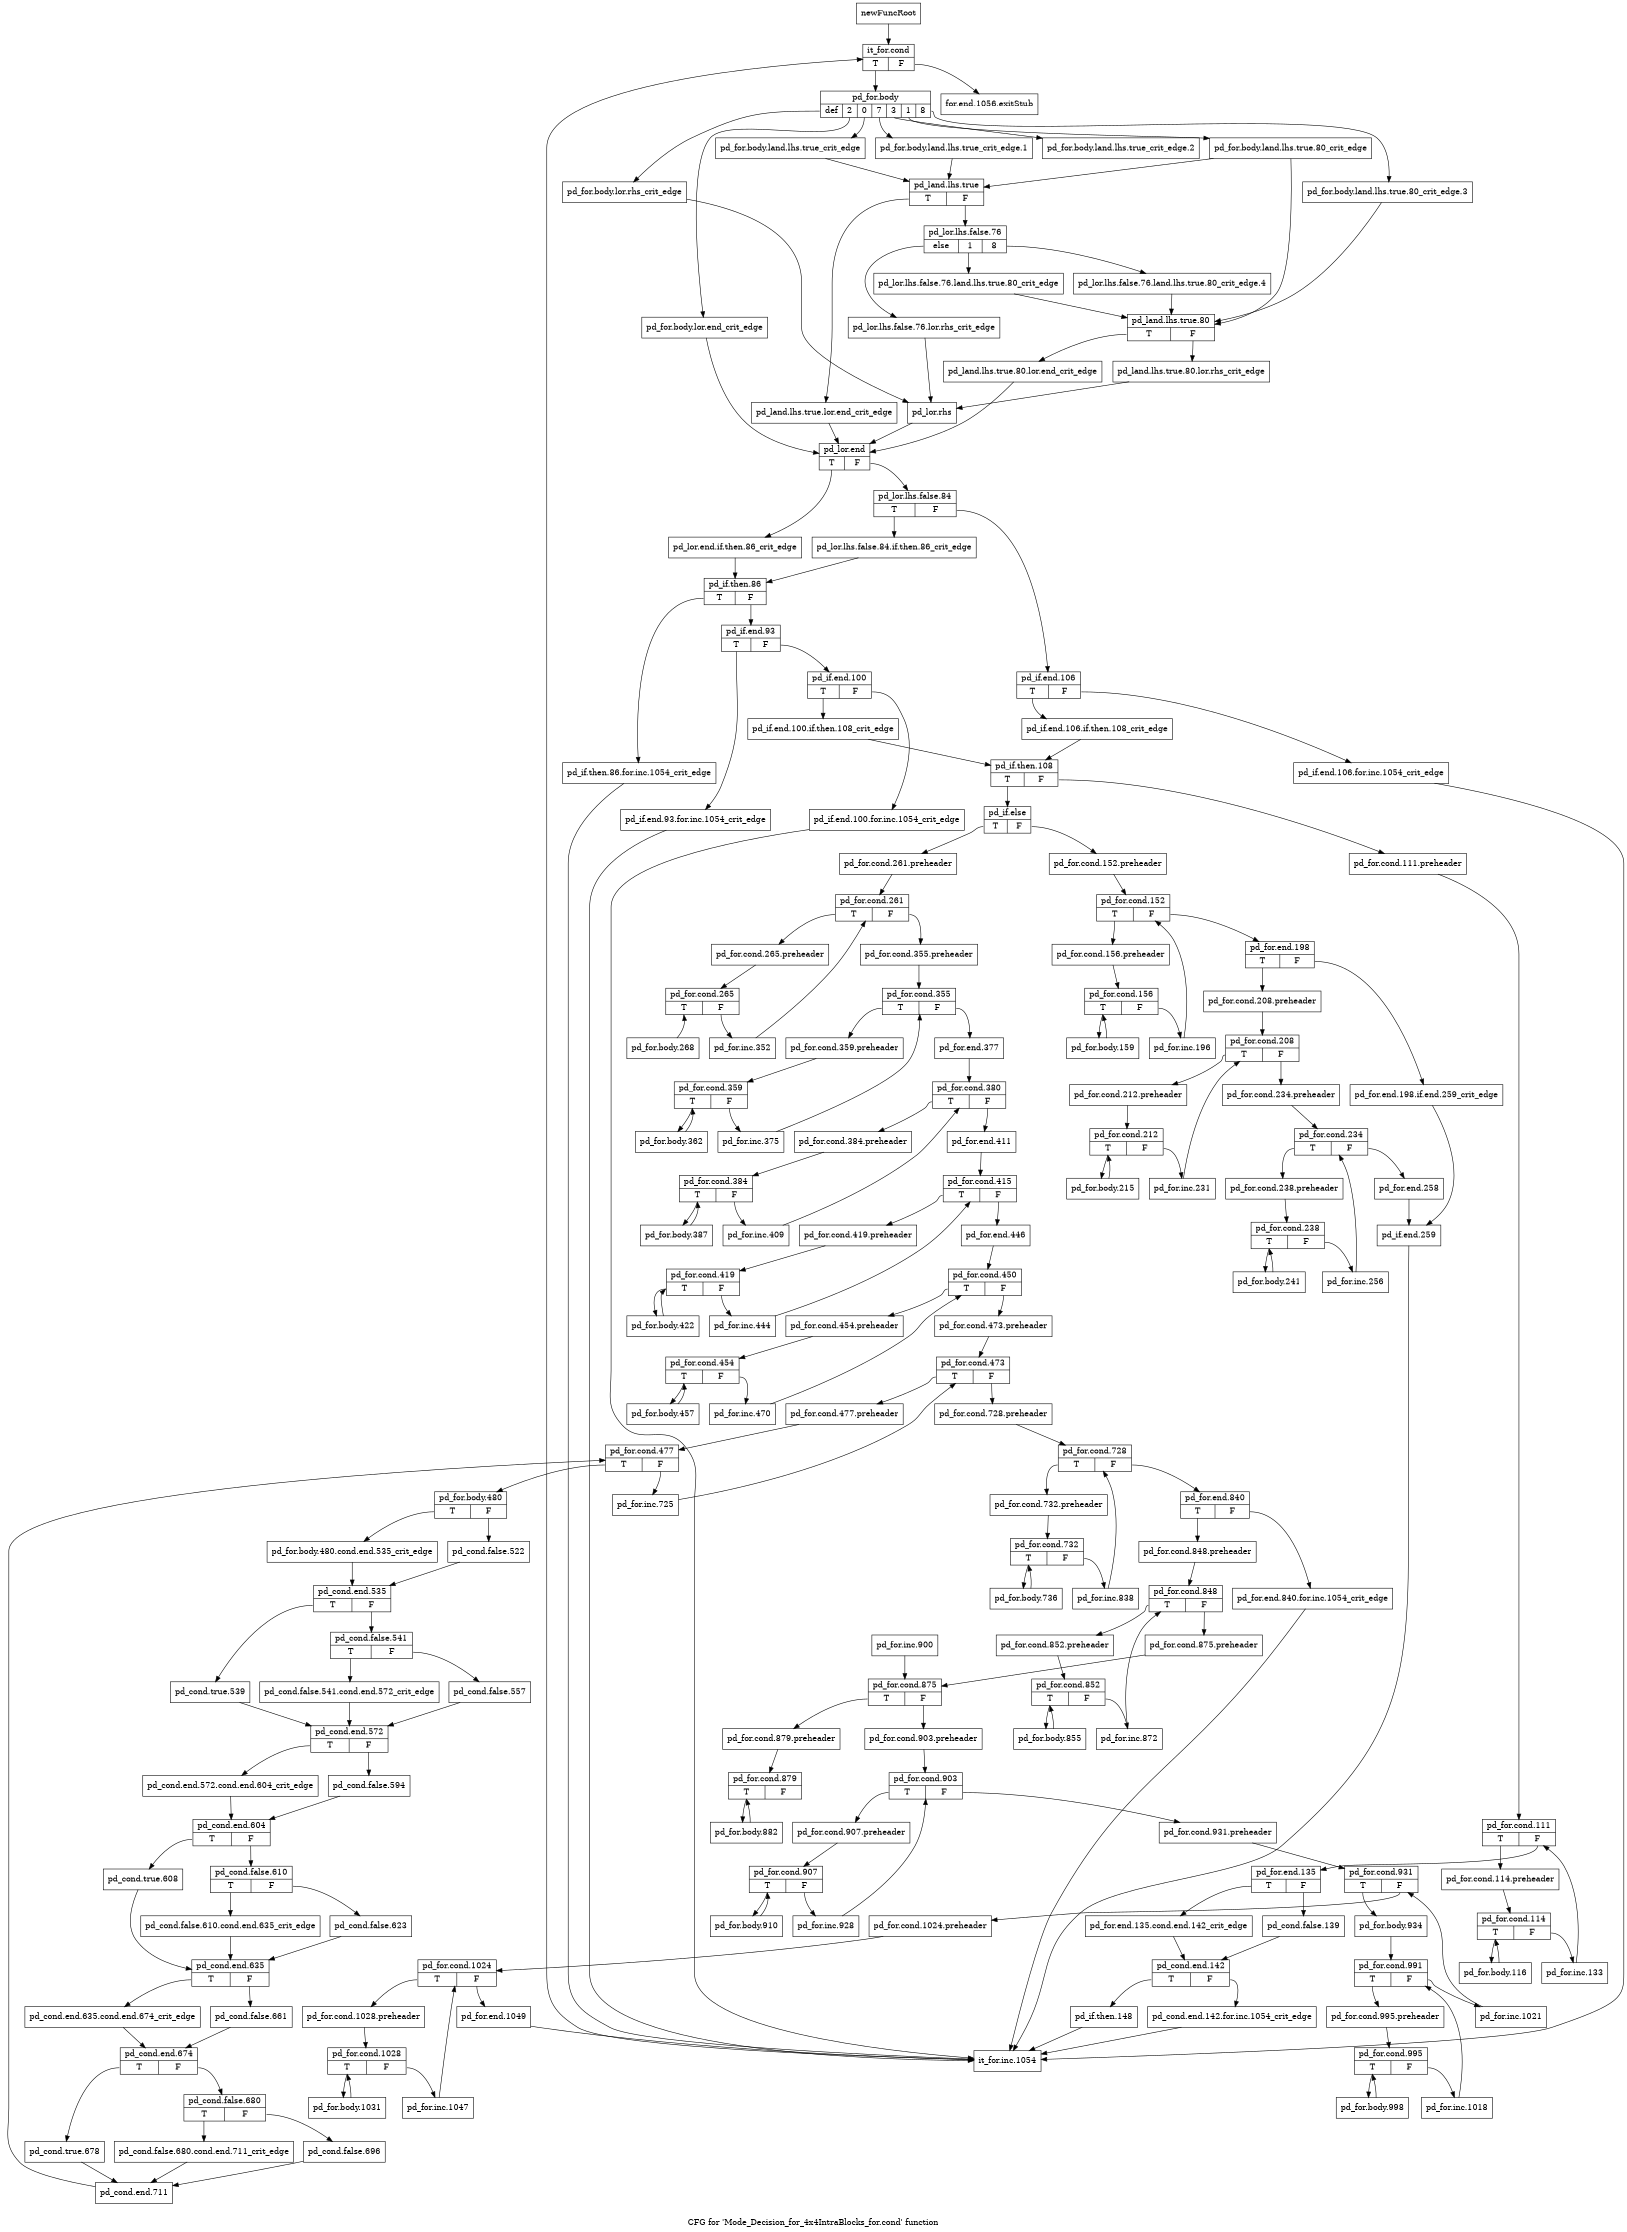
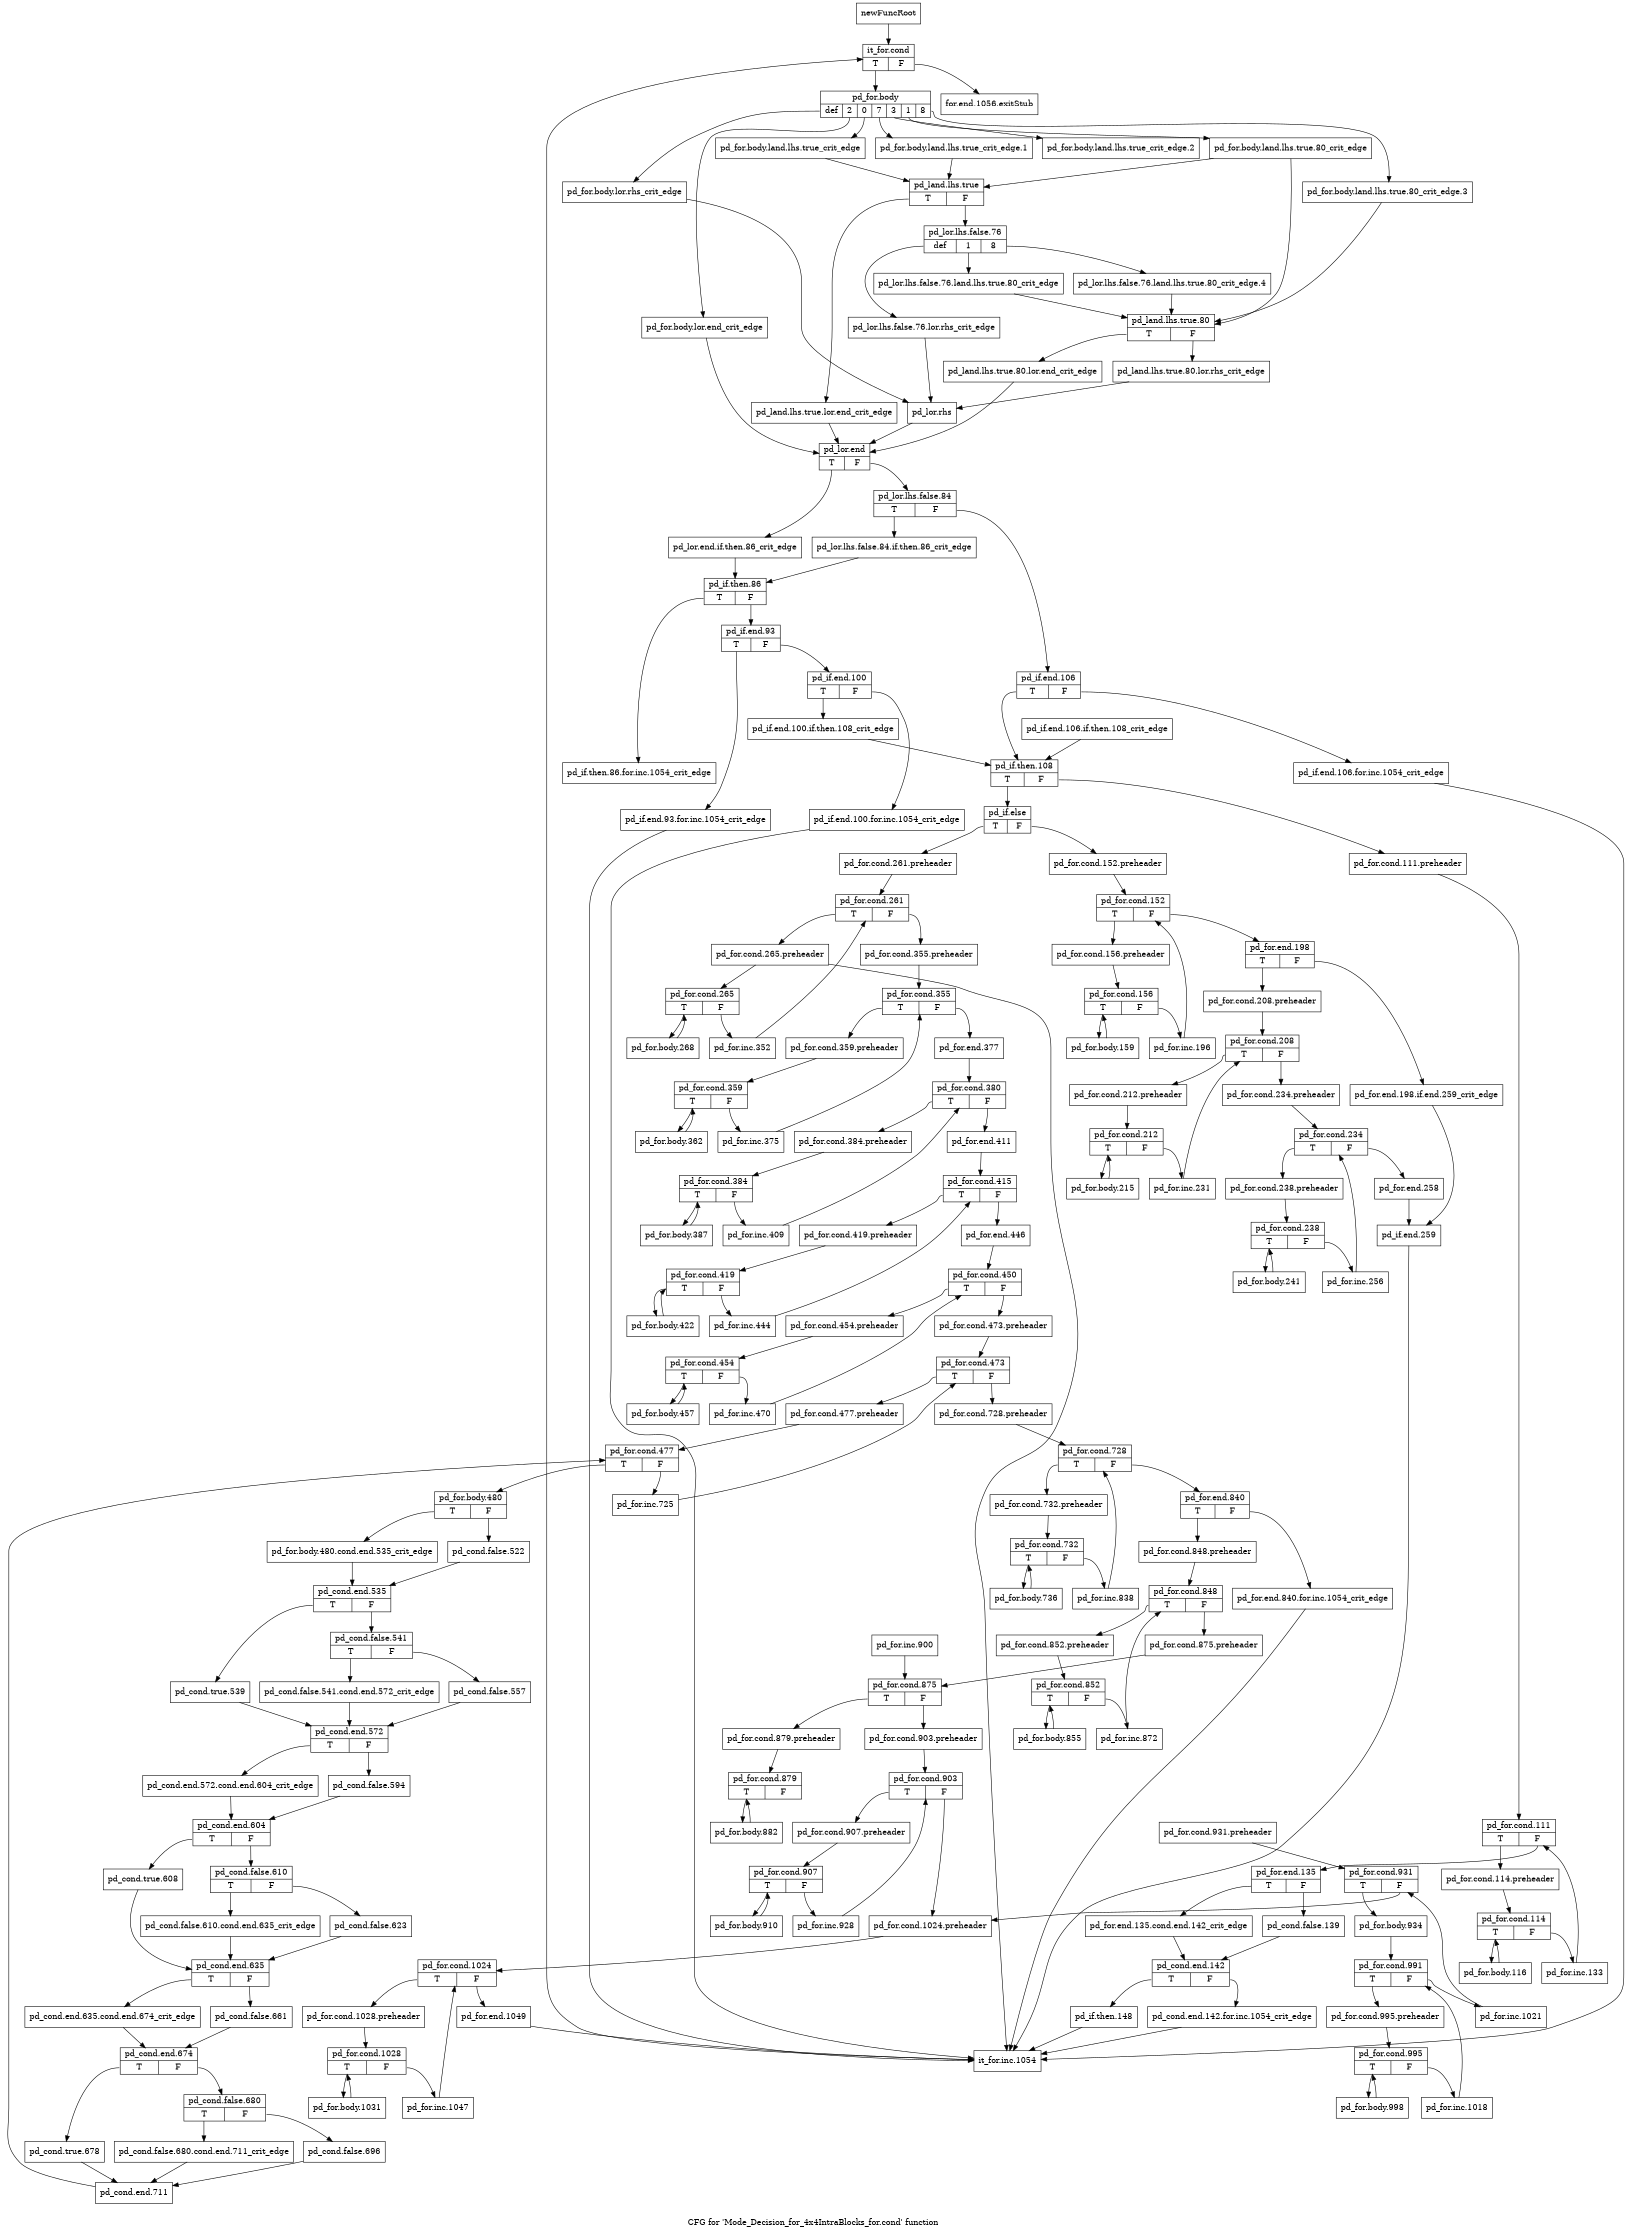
node "pd_lor.lhs.false.76": text "else" -> "def"
edge "pd_if.end.106" -> "pd_if.end.106.if.then.108_crit_edge": now "pd_if.end.106" -> "pd_if.then.108"
edge "pd_for.cond.265" -> "pd_for.body.268": added
edge "pd_if.then.86.for.inc.1054_crit_edge" -> "it_for.inc.1054": now "pd_for.cond.265.preheader" -> "it_for.inc.1054"
edge "pd_for.cond.903" -> "pd_for.cond.931.preheader": now "pd_for.cond.903" -> "pd_for.cond.1024.preheader"
